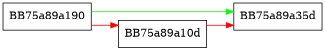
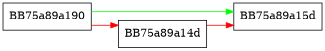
node "BB75a89a35d": label "BB75a89a35d" -> "BB75a89a15d"
node "BB75a89a10d": label "BB75a89a10d" -> "BB75a89a14d"
